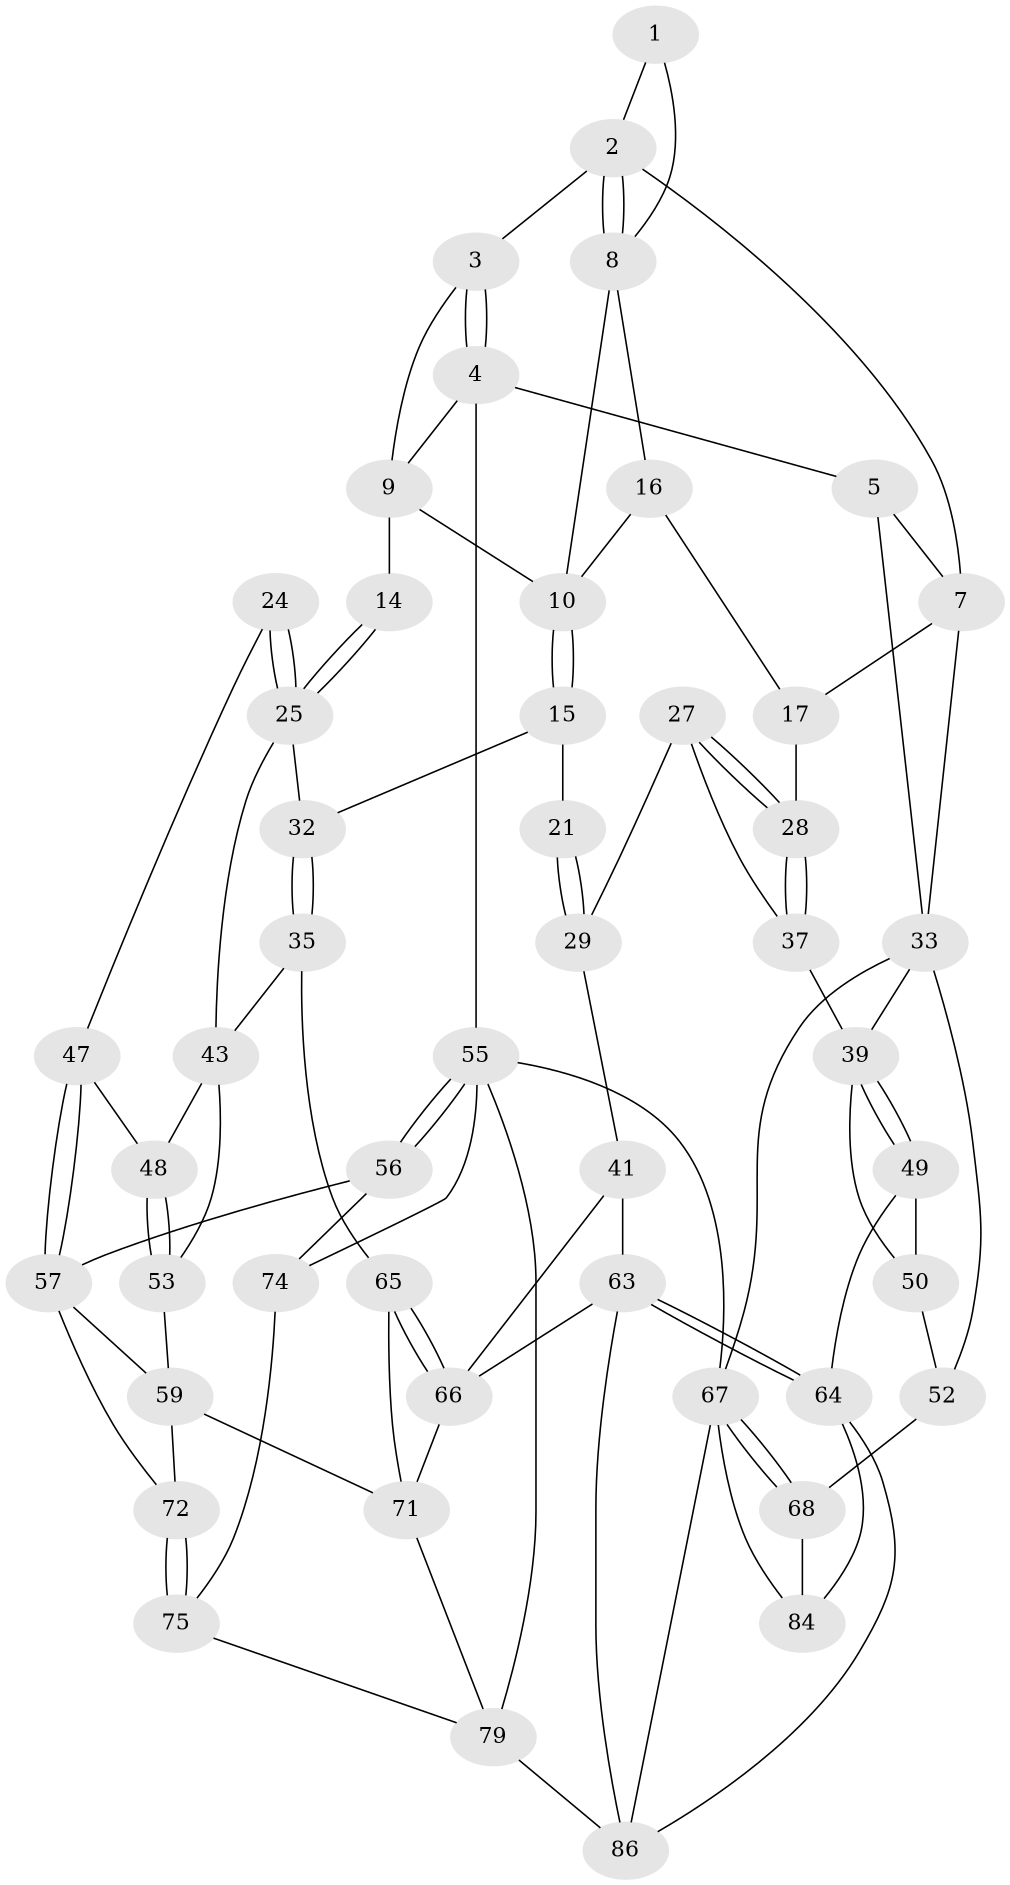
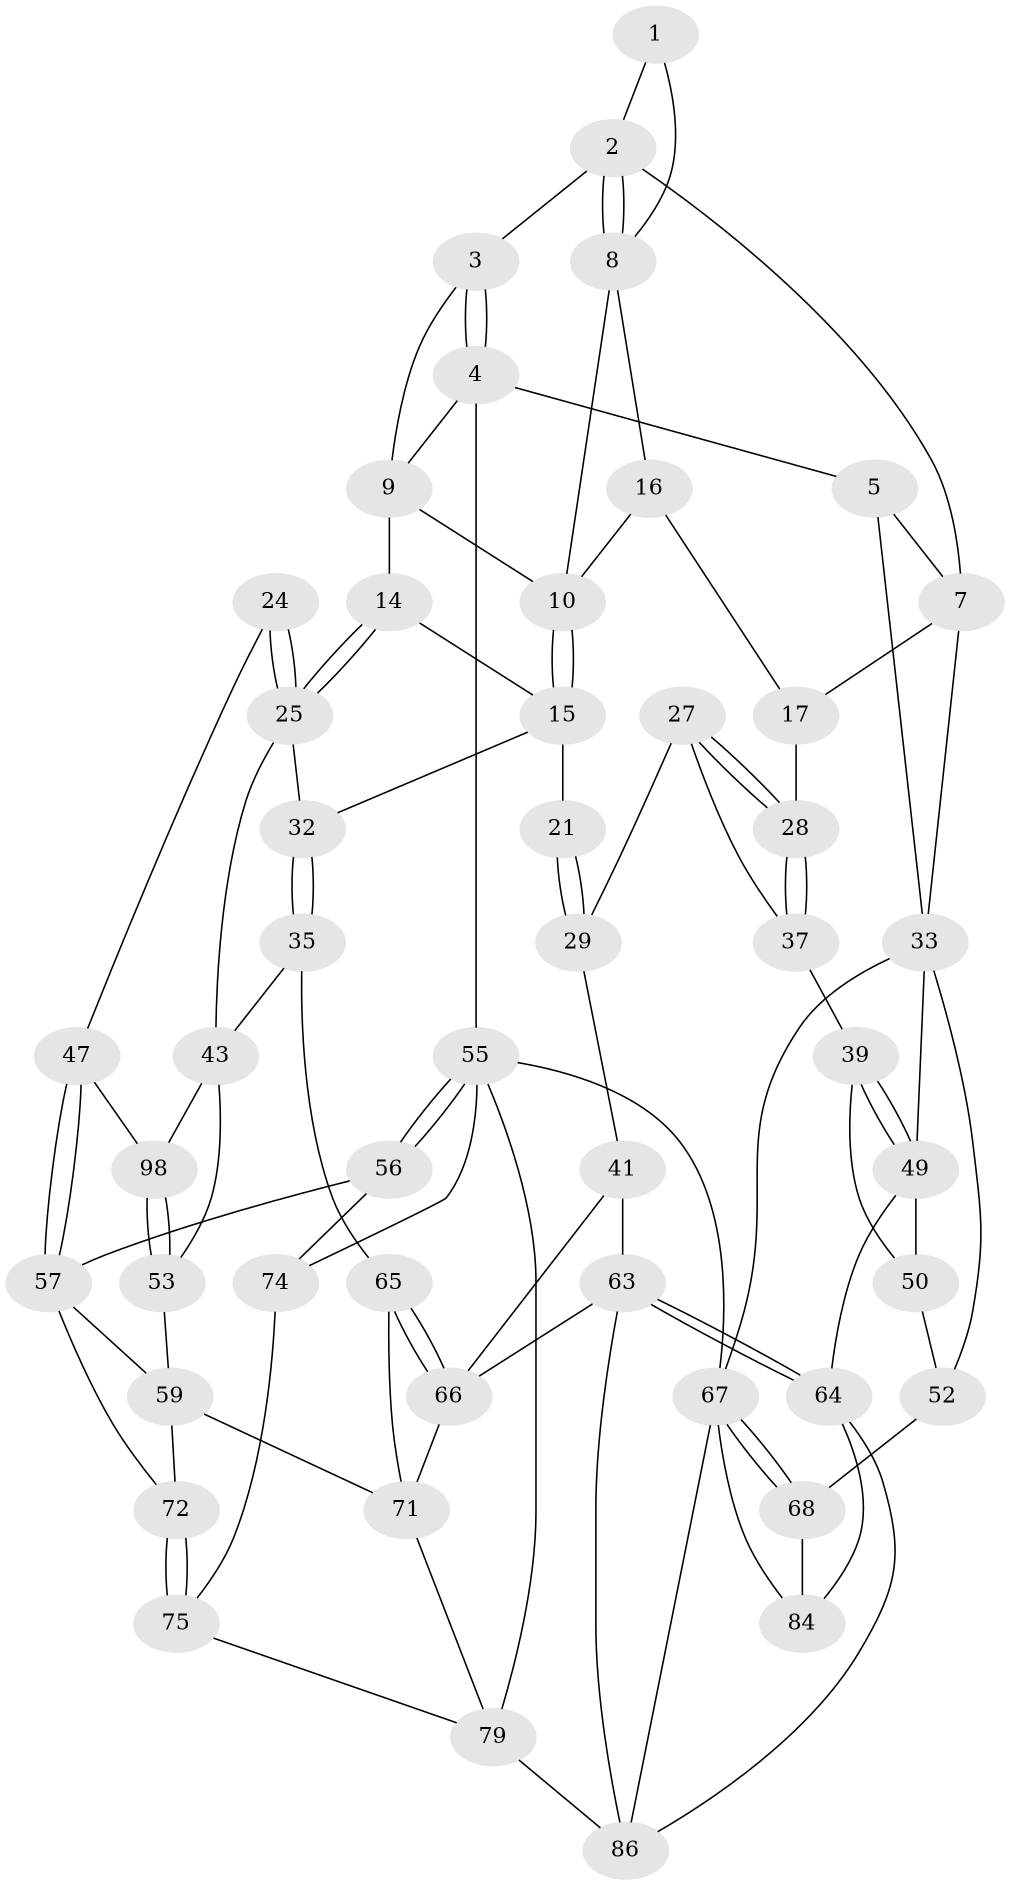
edge "14" -- "15": added
edge "33" -- "39": now "33" -- "49"
node "48": label "48" -> "98"
